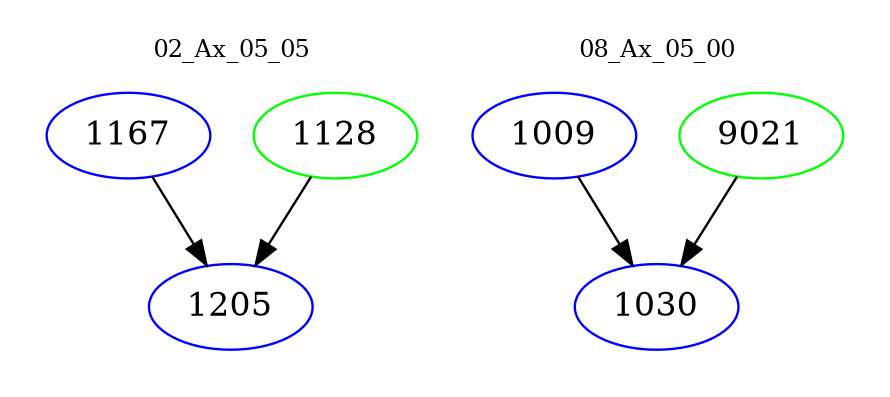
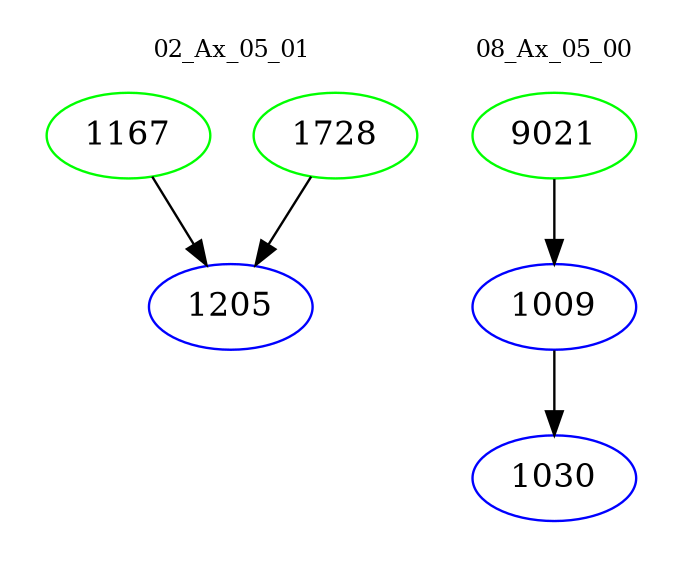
cluster "02_Ax_05_05": label "02_Ax_05_05" -> "02_Ax_05_01"
node "1167": color blue -> green
node "1128": label "1128" -> "1728"
edge "9021" -> "1030": now "9021" -> "1009"
